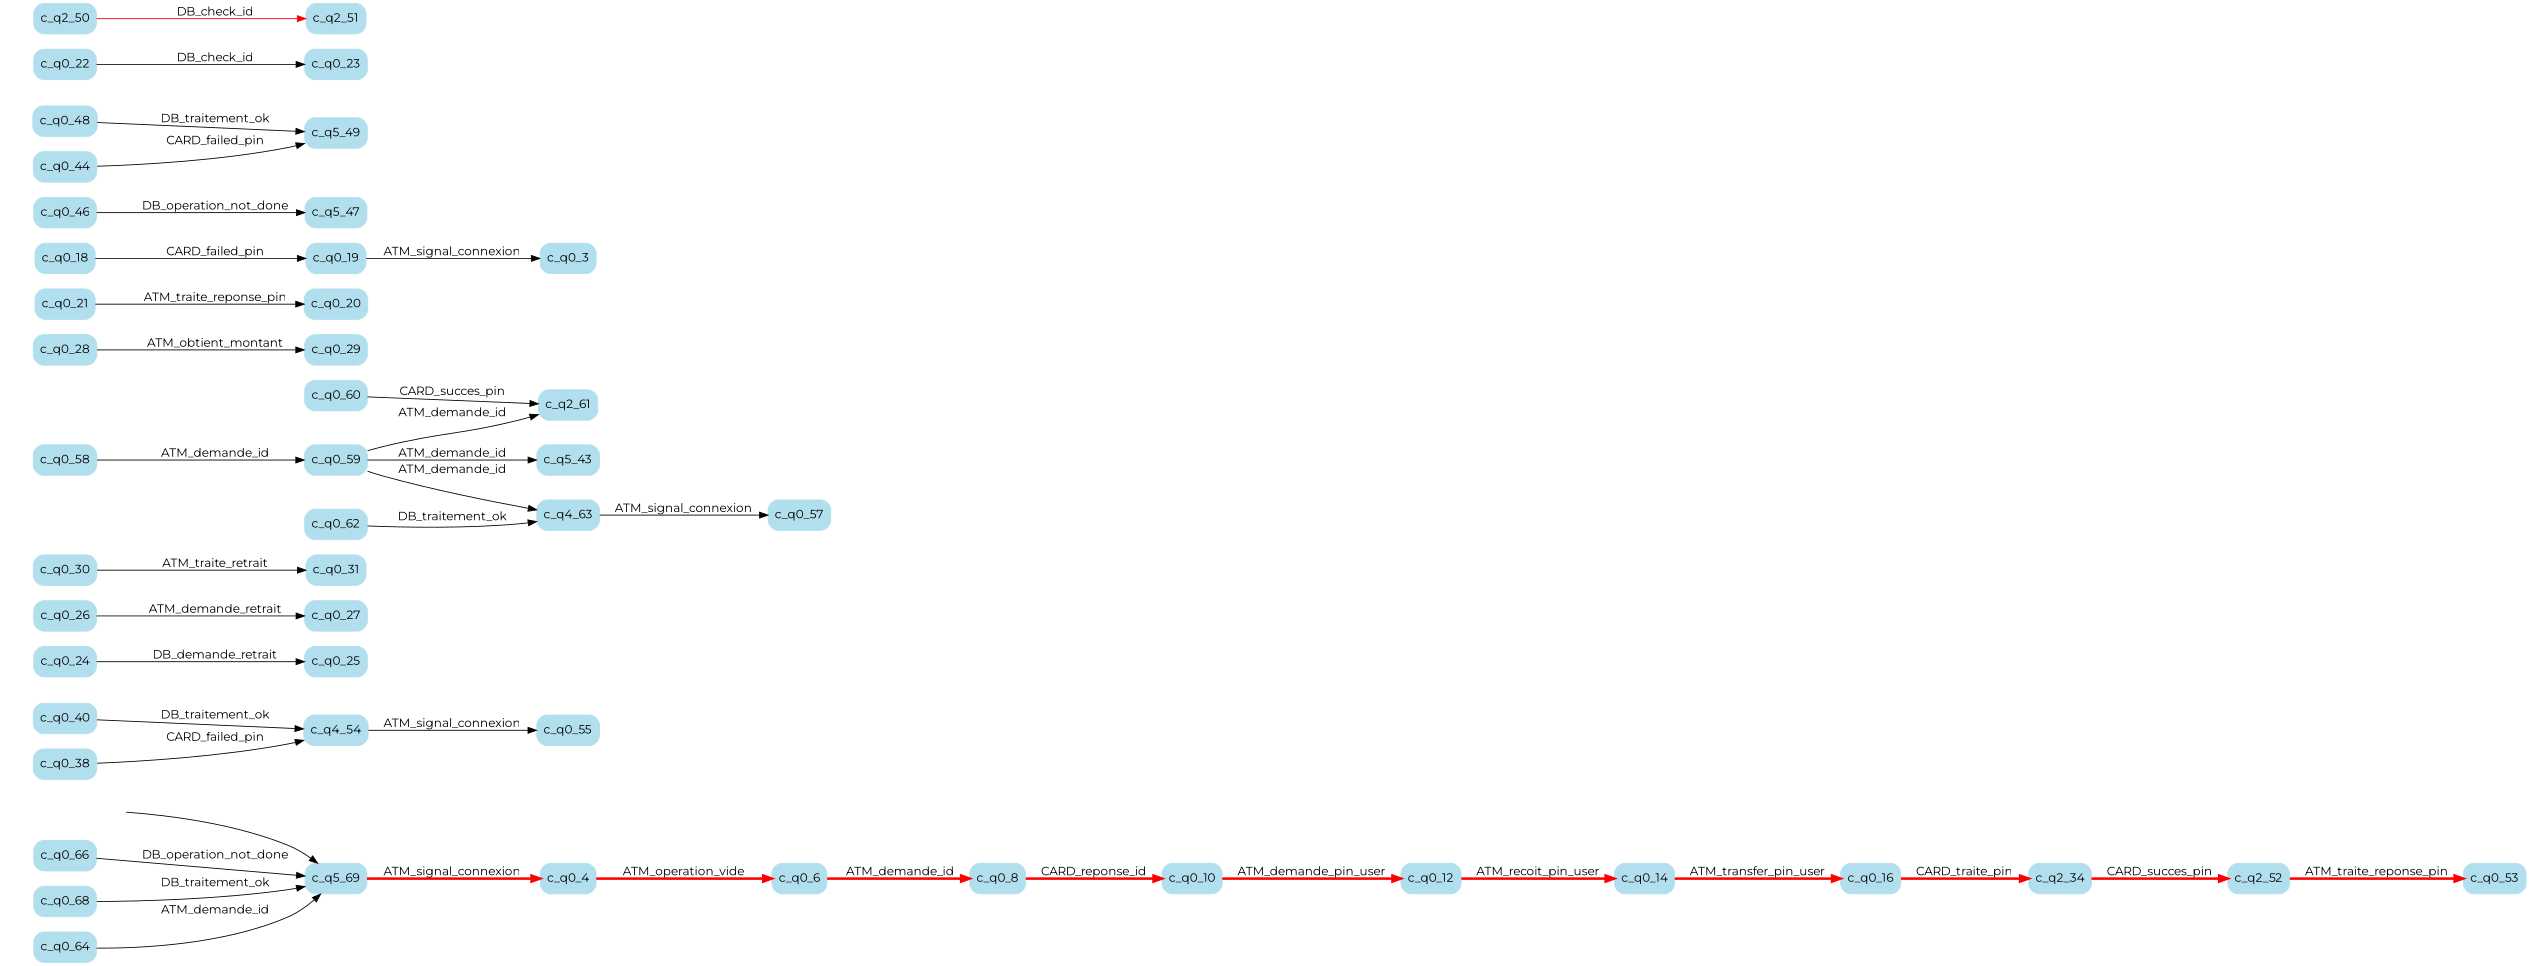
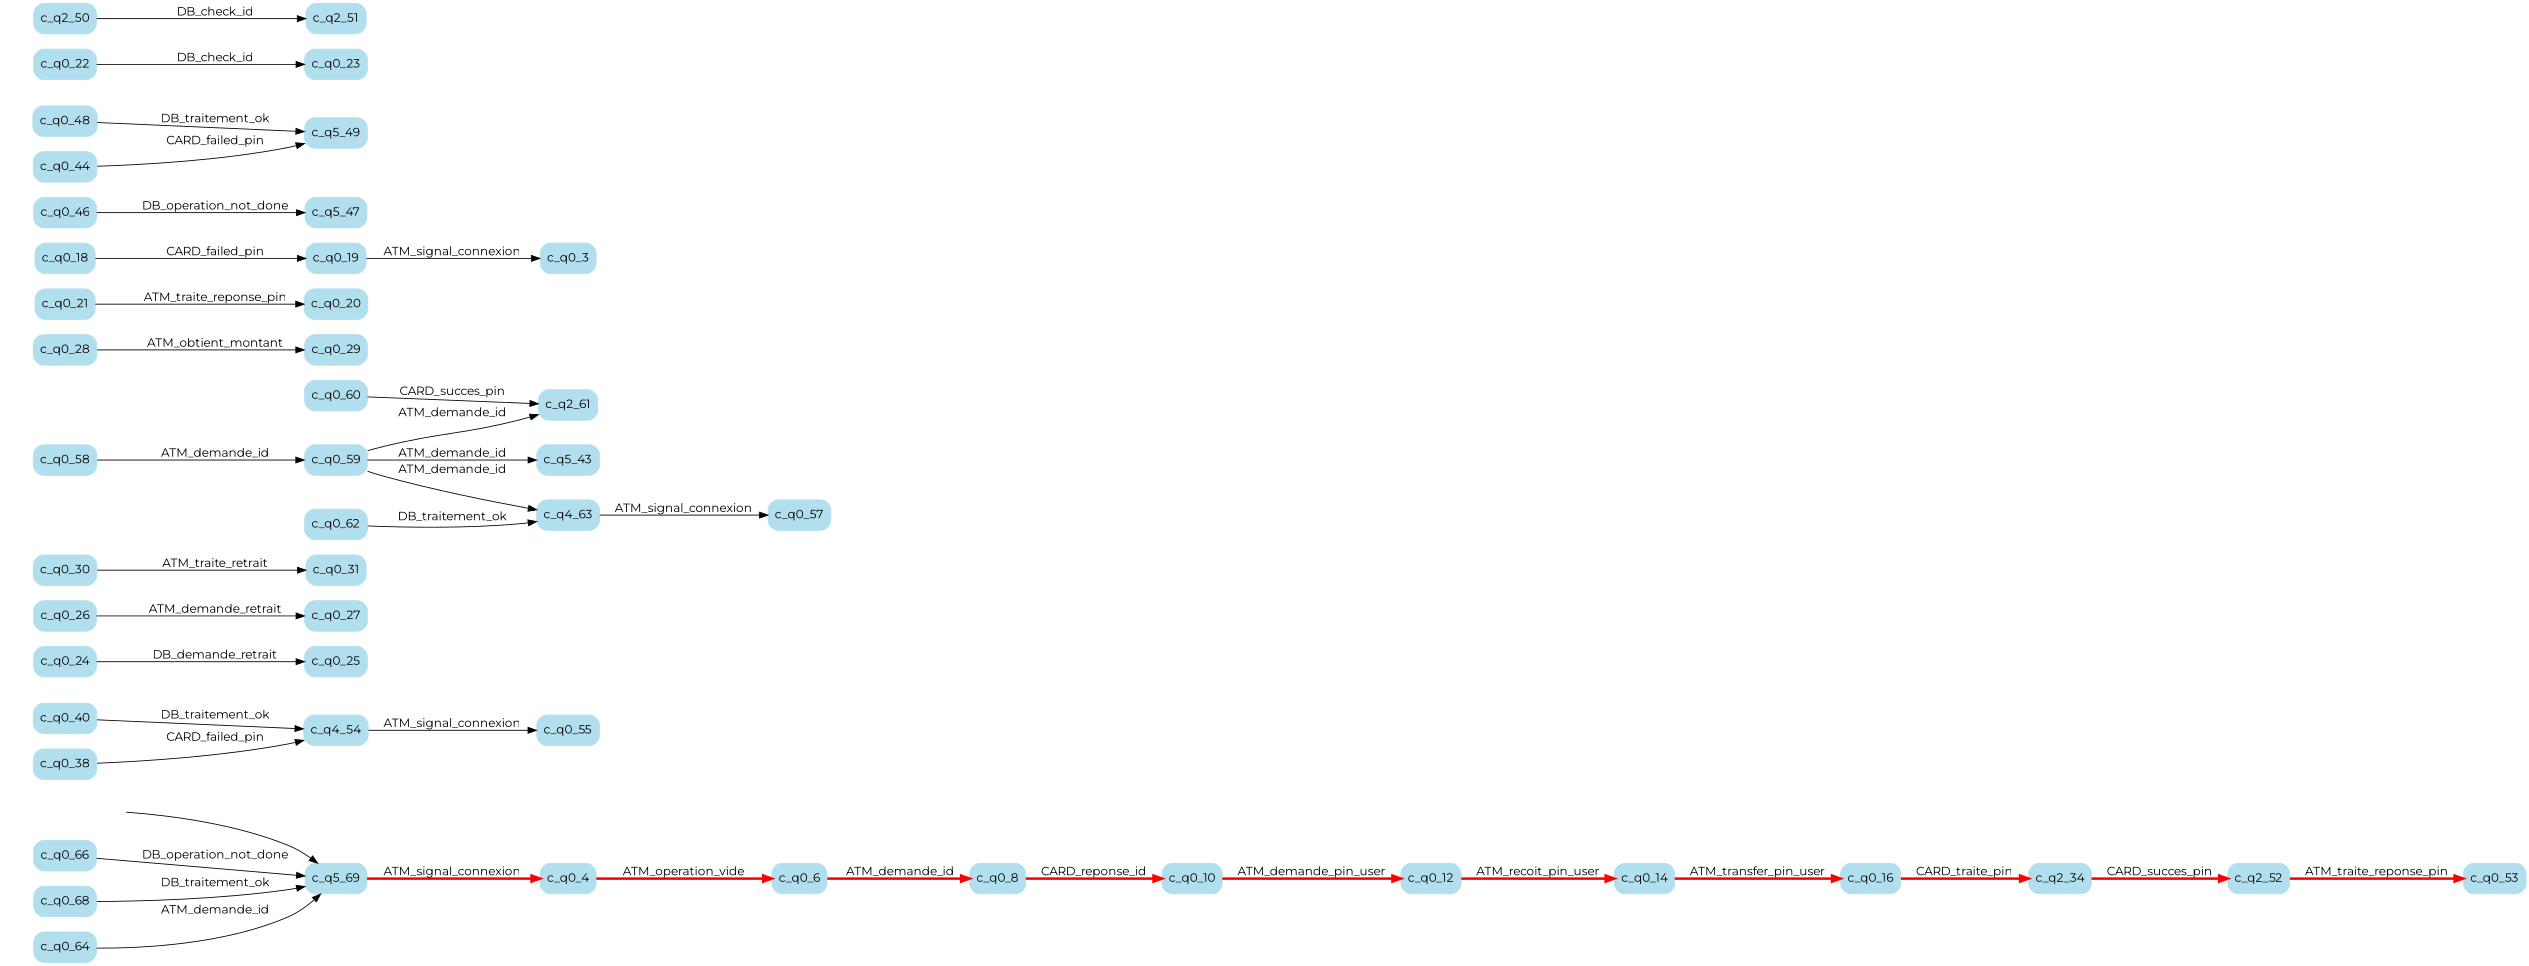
edge "c_q2_50" -> "c_q2_51": color red -> black
